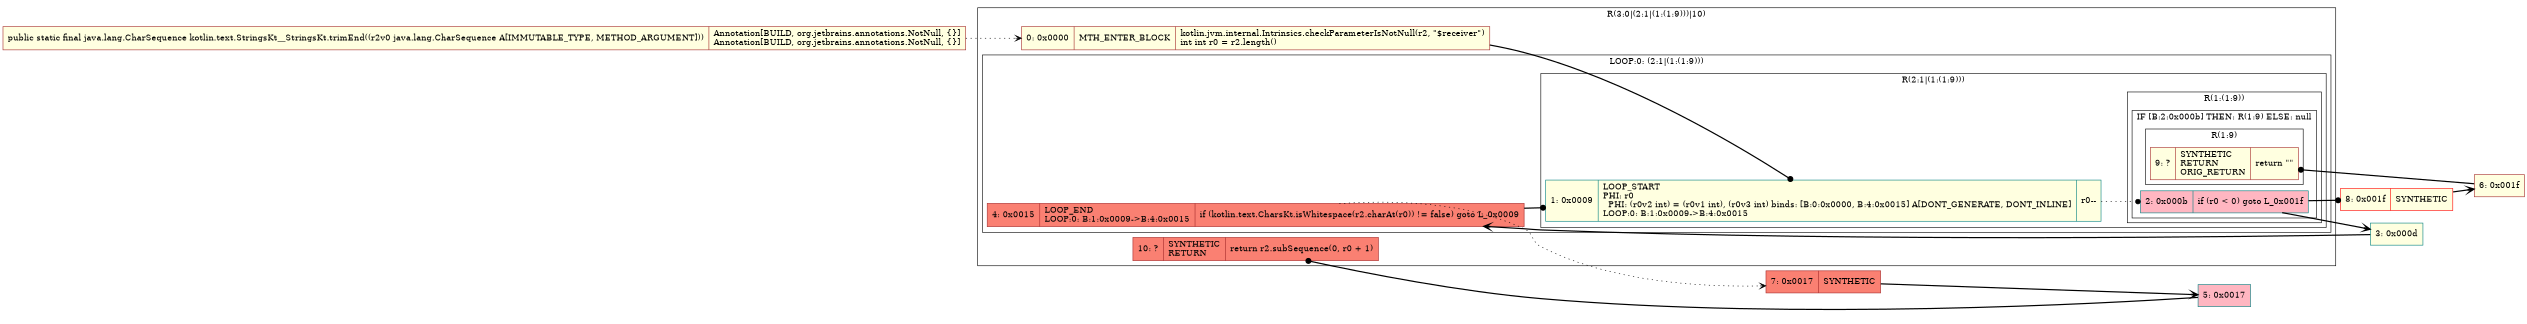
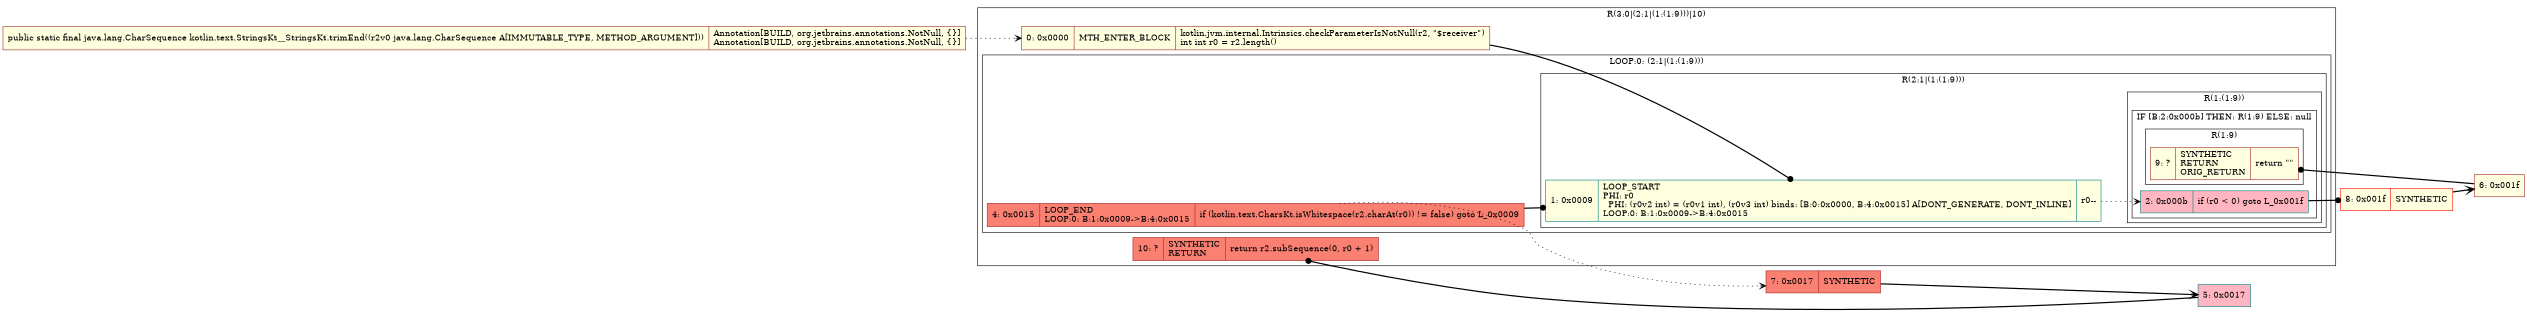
edge "1: 0x0009" -> "2: 0x000b": arrowhead dot -> vee
node "3: 0x000d": removed
